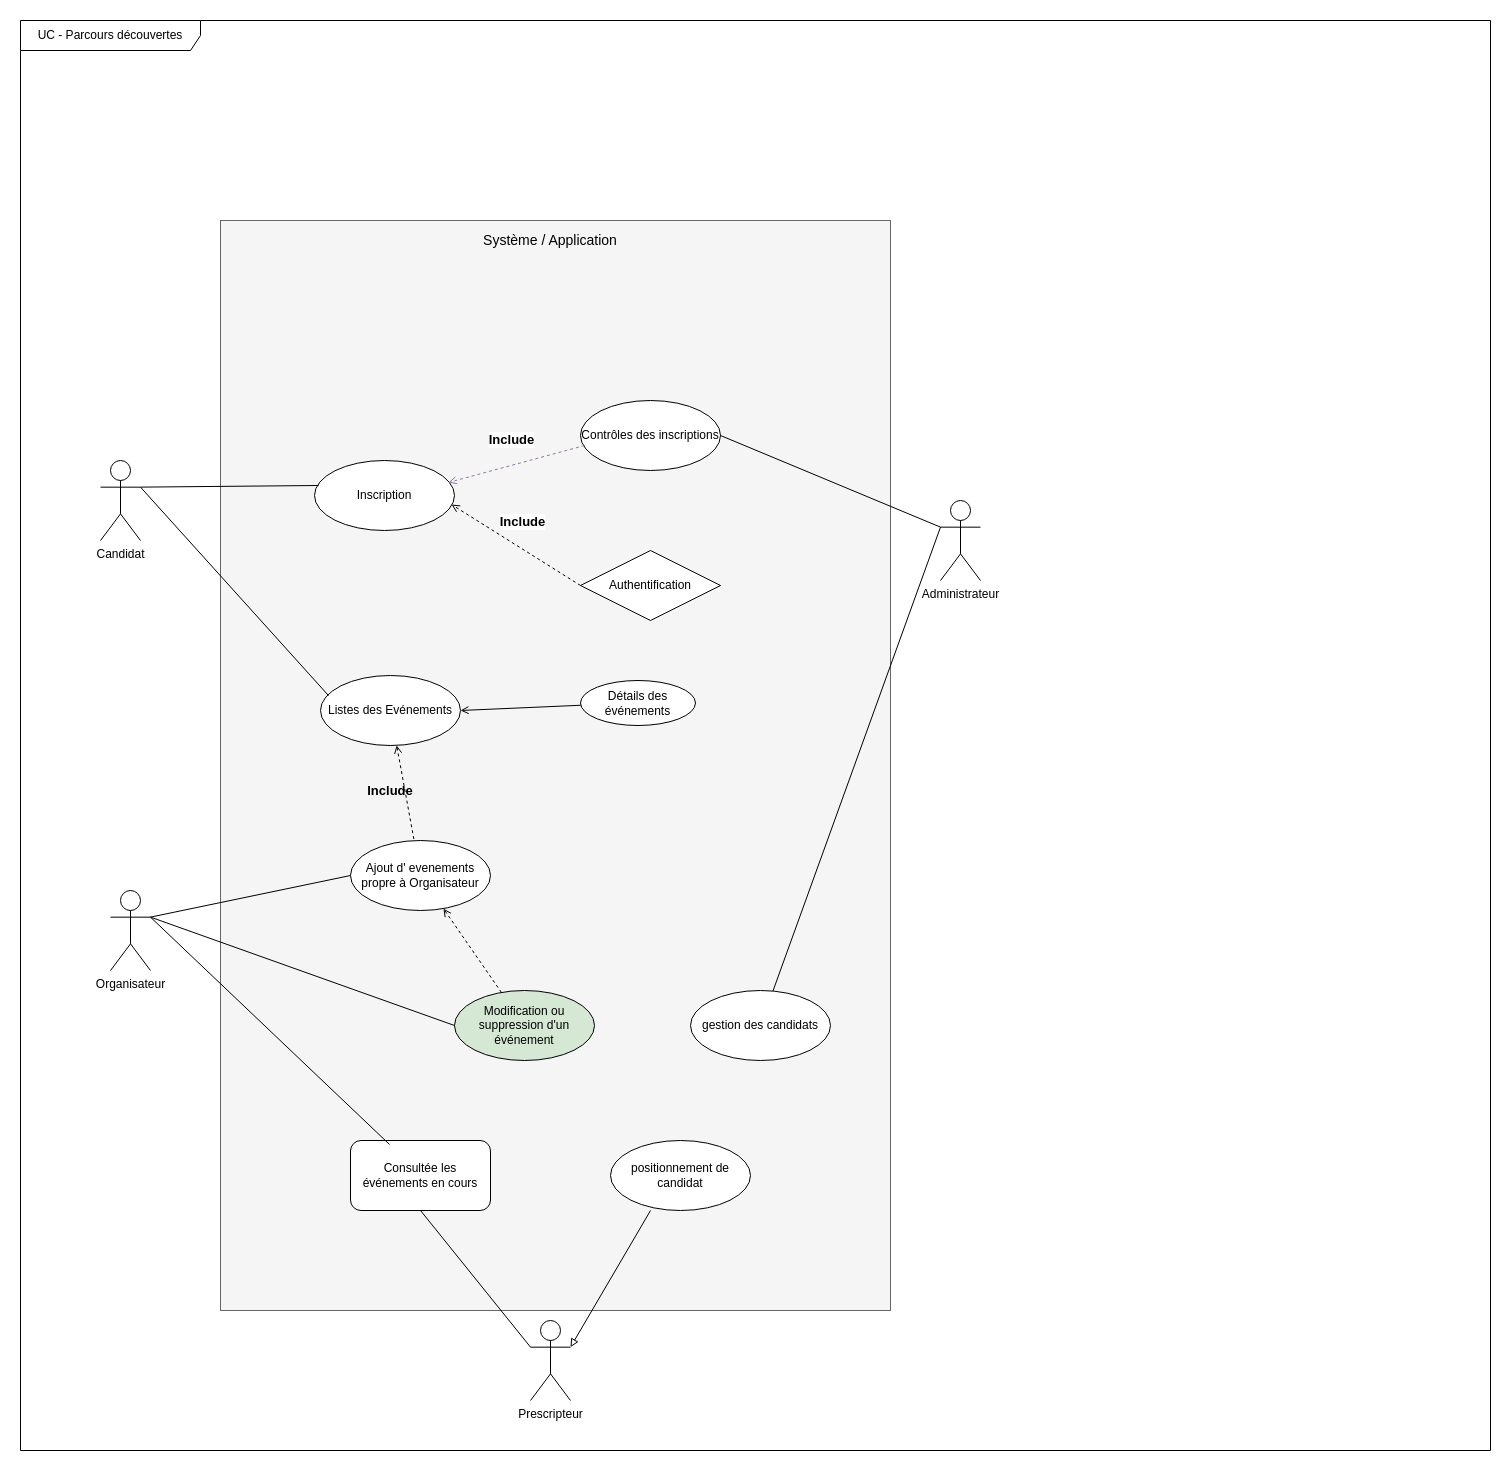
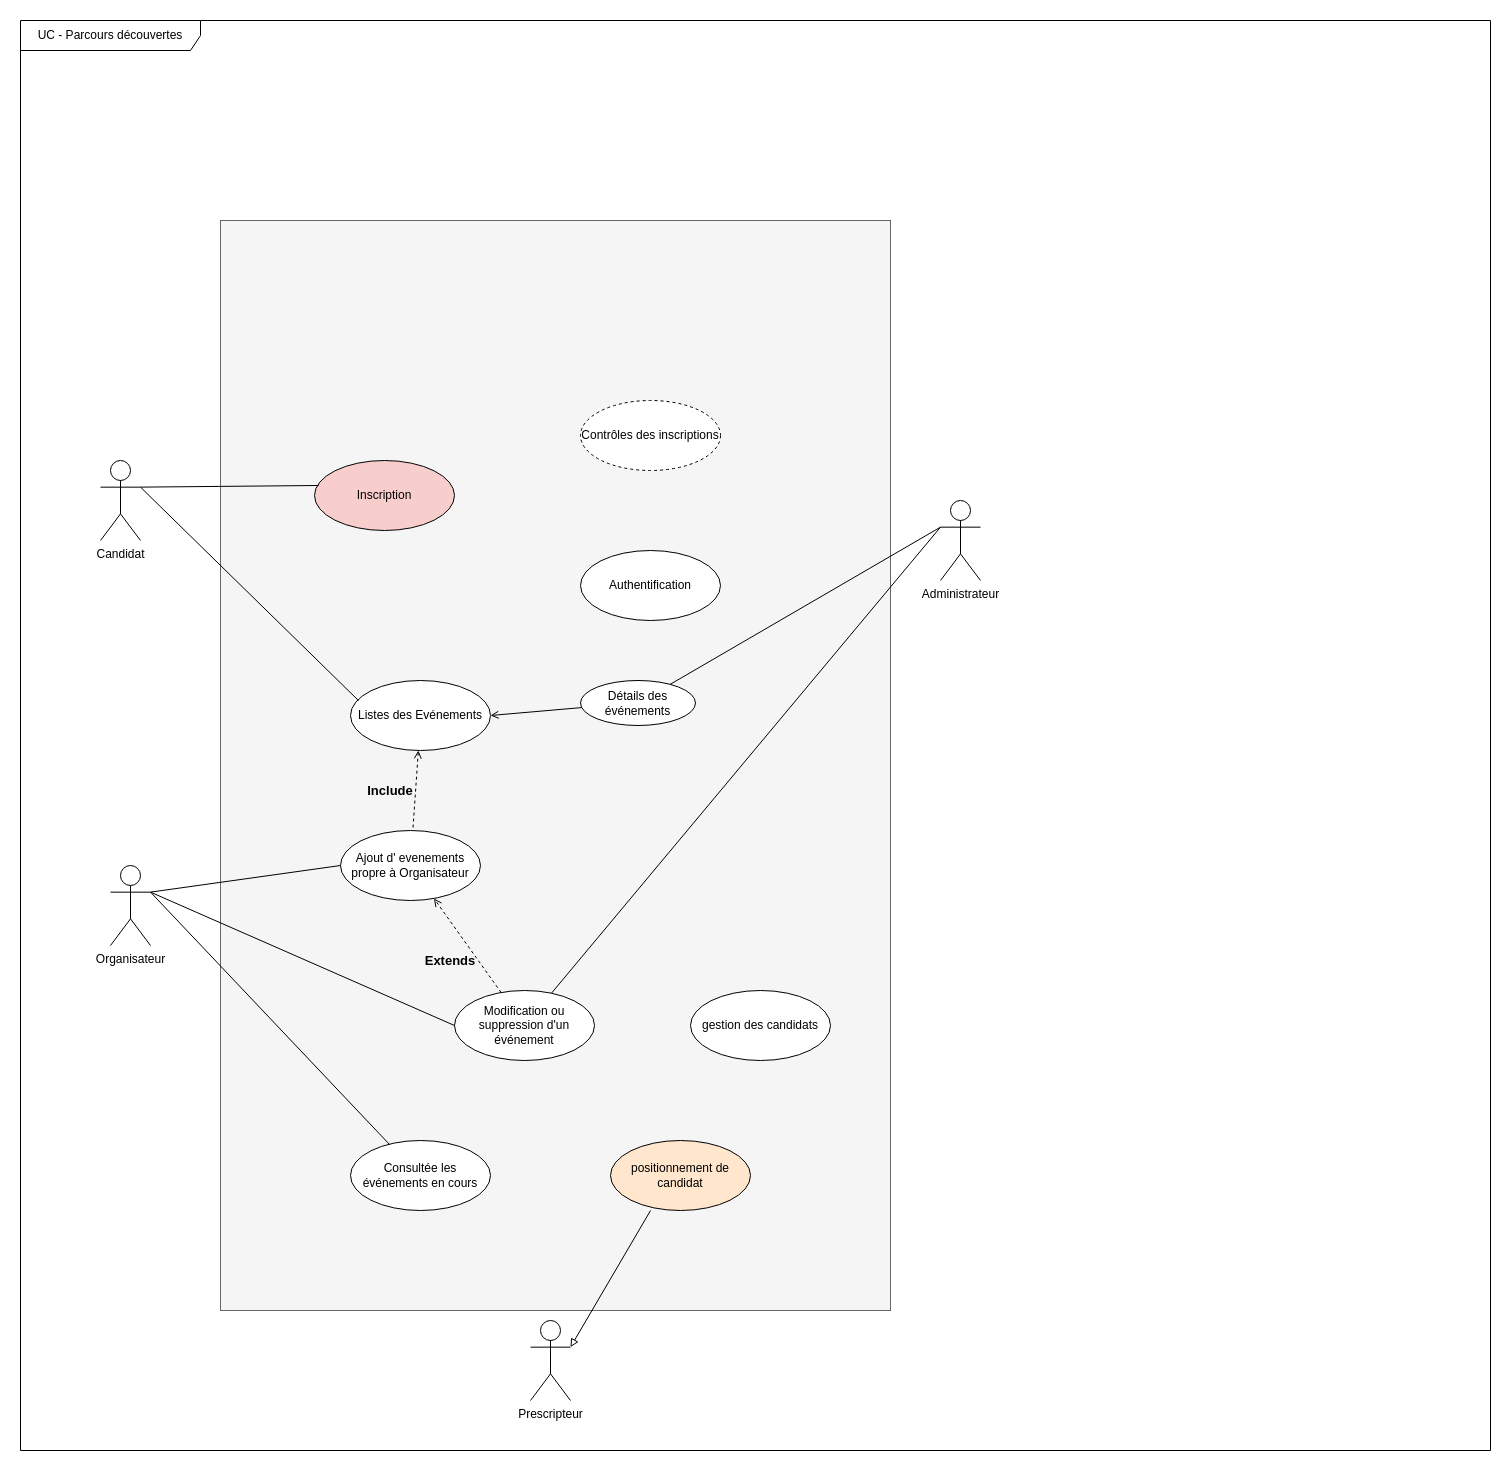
node "Système / Application": removed
node "Contrôles des inscriptions": style solid -> dashed
edge "Contrôles des inscriptions" -> "Inscription": removed, label "Include"
edge "Contrôles des inscriptions" -- "Administrateur": now "Détails des événements" -- "Administrateur"
node "Inscription": fillcolor #ffffff -> #f8cecc
edge "Authentification" -> "Inscription": removed, label "Include"
node "Authentification": shape diamond -> ellipse
node "Listes des Evénements": moved (391, 711) -> (421, 716)
edge "Administrateur" -- "gestion des candidats": removed
edge "Administrateur" -- "Modification ou suppression d'un événement": added
node "Ajout d' evenements propre à Organisateur": moved (421, 876) -> (411, 866)
node "Organisateur": moved (131, 931) -> (131, 906)
node "Extends": added
node "Modification ou suppression d'un événement": fillcolor #d5e8d4 -> #ffffff
node "Consultée les événements en cours": shape rounded rectangle -> ellipse
node "positionnement de candidat": fillcolor #ffffff -> #ffe6cc
edge "Consultée les événements en cours" -- "Prescripteur": removed
